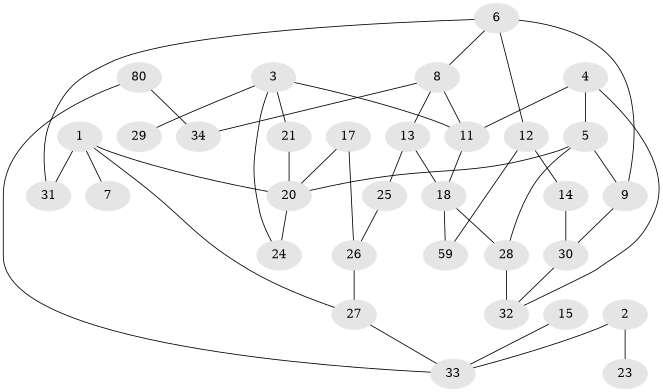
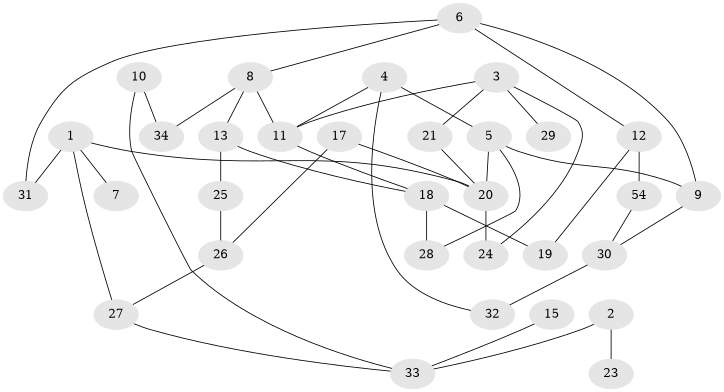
node "80": label "80" -> "10"
node "14": label "14" -> "54"
node "59": label "59" -> "19"
edge "28" -- "32": removed
